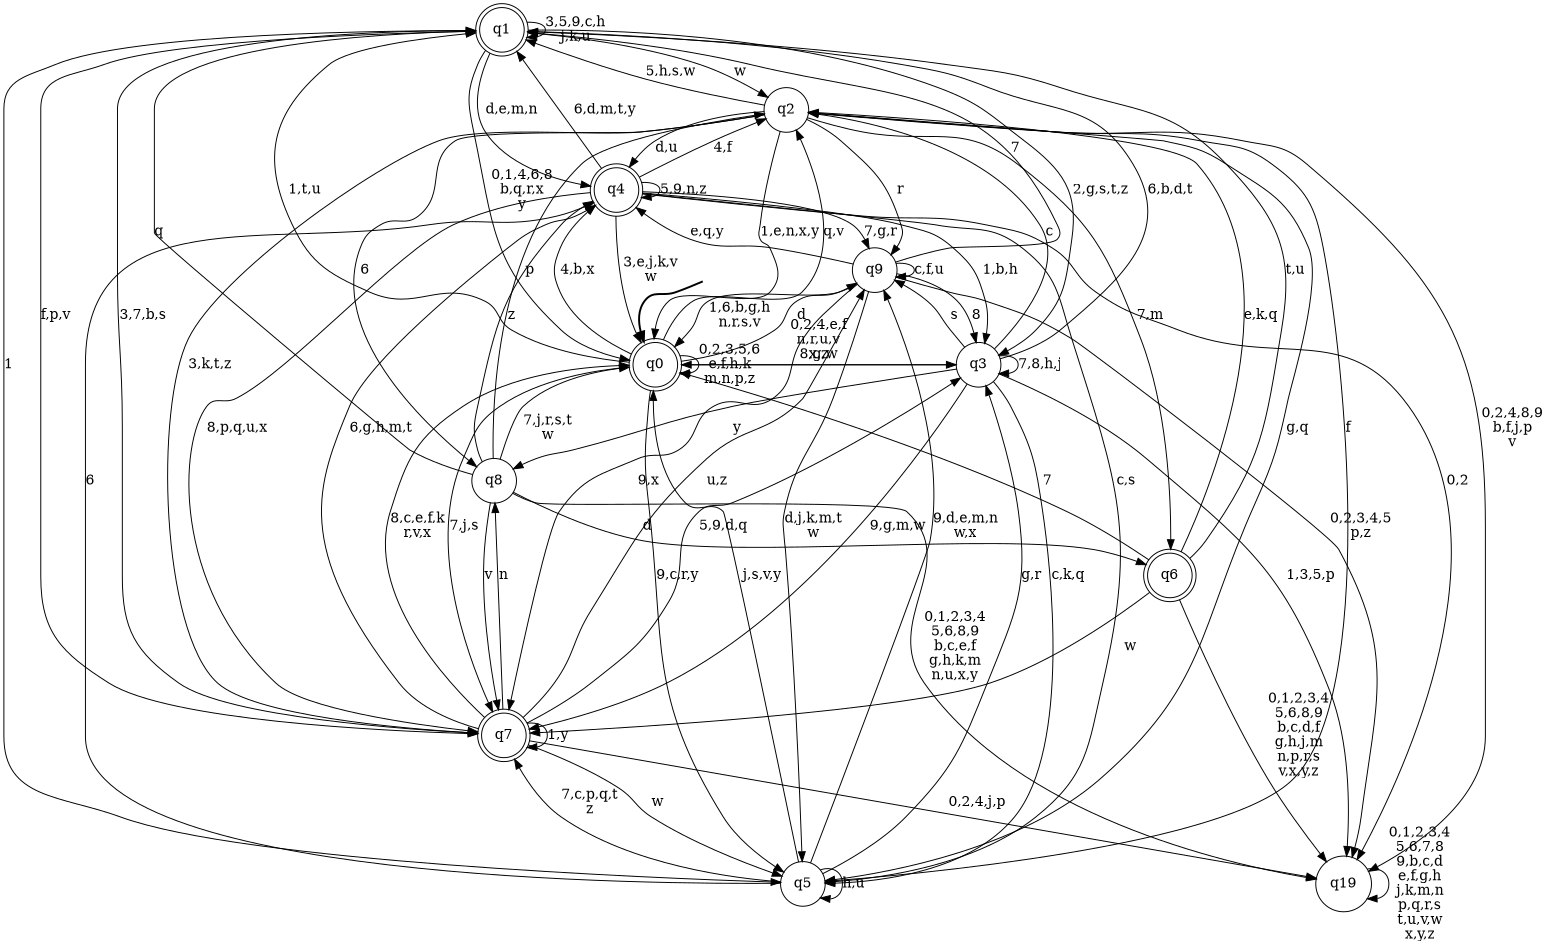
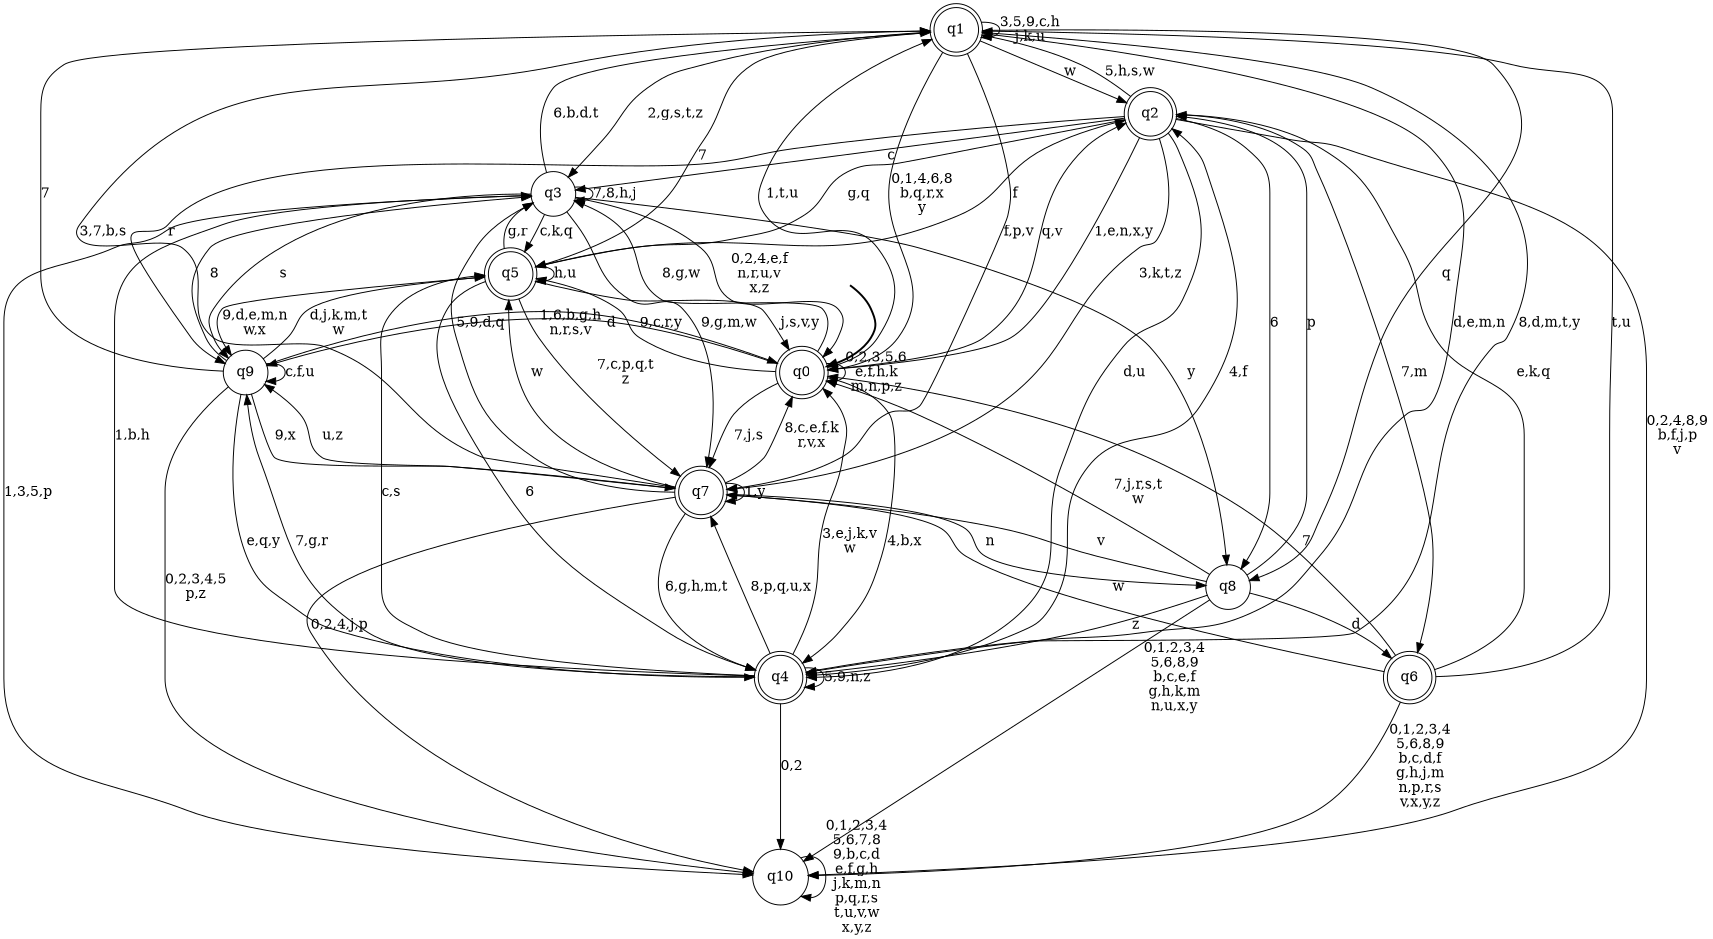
edge "q4" -> "q1": label "6,d,m,t,y" -> "8,d,m,t,y"
node "q2": shape circle -> doublecircle
edge "q3" -> "q2": reversed
edge "q8" -> "q1": reversed
edge "q1" -> "q5": label "1" -> "7"
node "q5": shape circle -> doublecircle
node "q19": label "q19" -> "q10"
